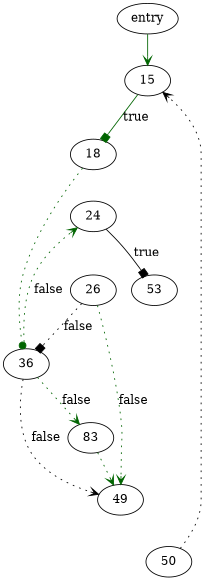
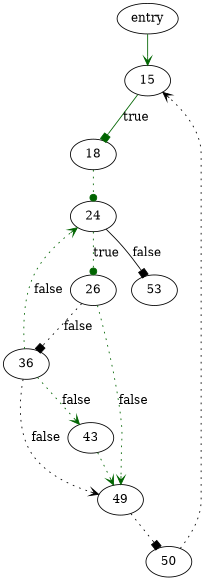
edge "18" -> "36": now "18" -> "24"
edge "24" -> "26": added, label "true"
edge "24" -> "53": label "true" -> "false"
node "83": label "83" -> "43"
edge "49" -> "50": added
